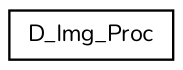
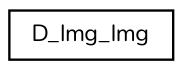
node "D_Img_Proc": label "D_Img_Proc" -> "D_Img_Img"
